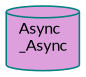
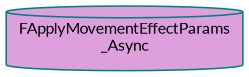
node "Async _Async": label "Async _Async" -> "FApplyMovementEffectParams _Async"
